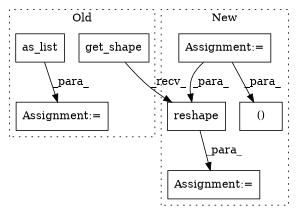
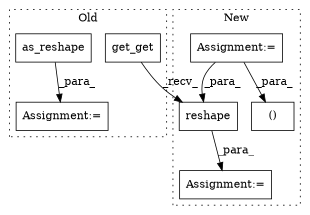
node "as_list": label "as_list" -> "as_reshape"
node "get_shape": label "get_shape" -> "get_get"
